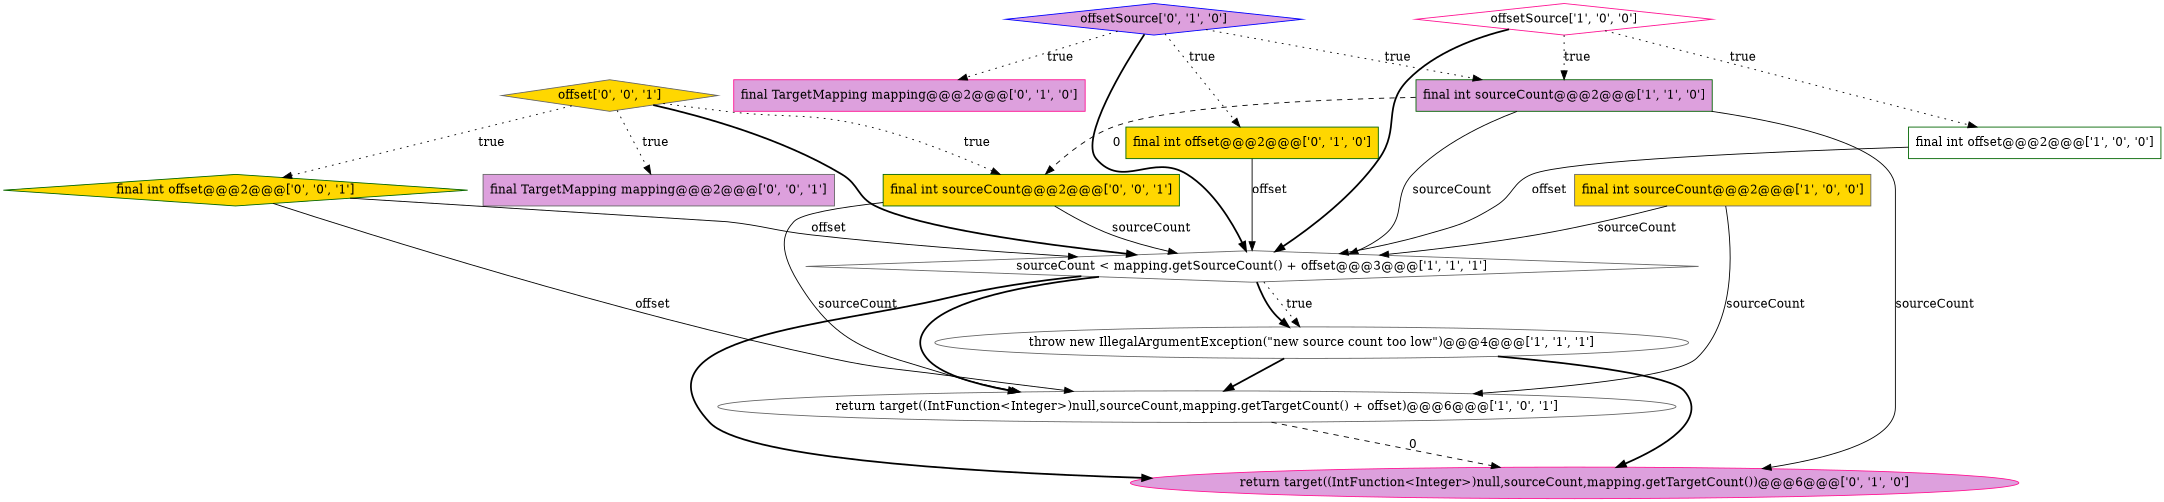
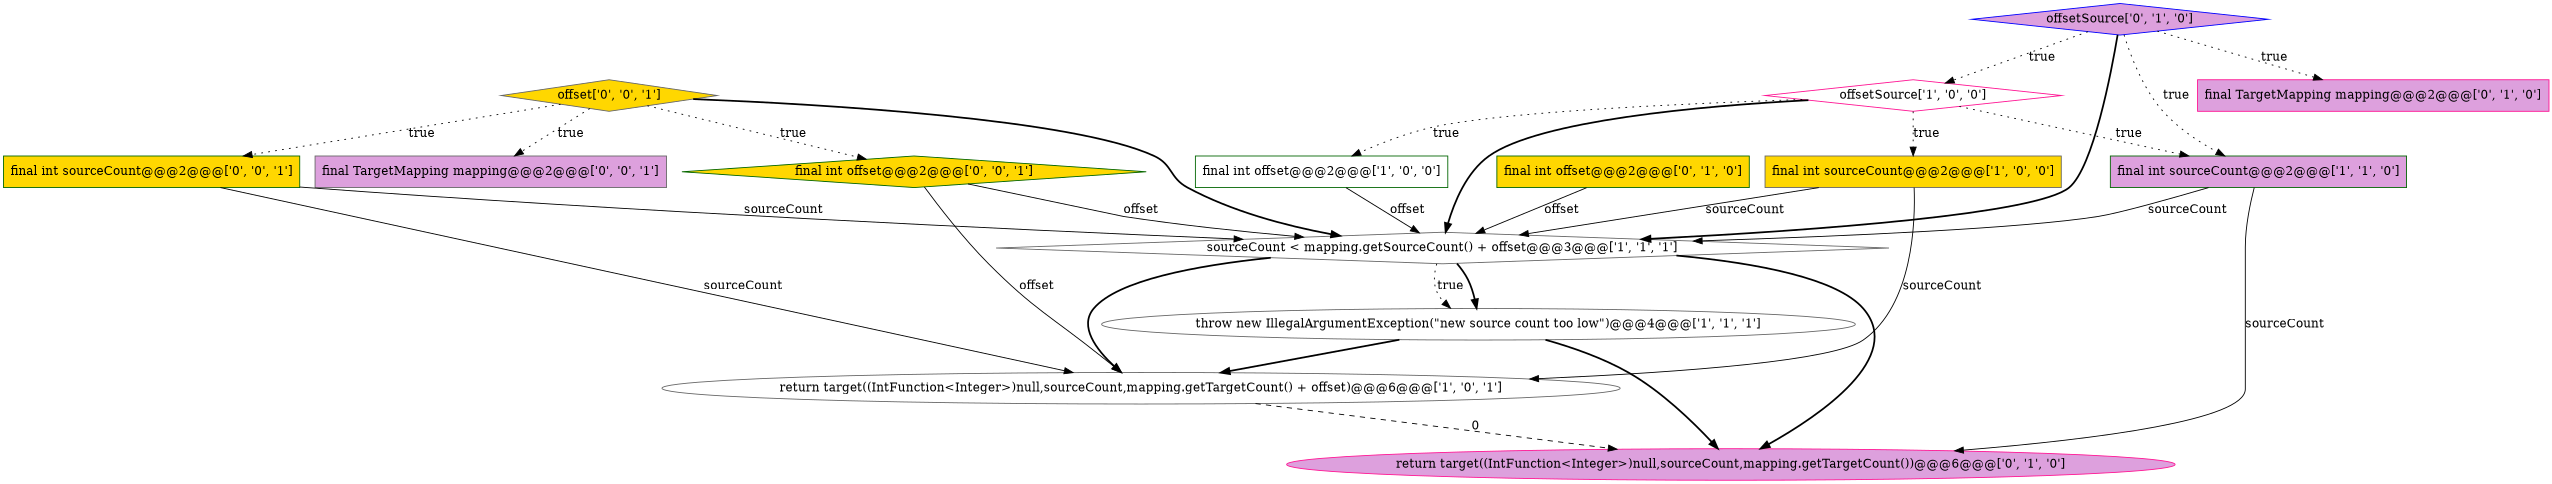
edge "offsetSource['0', '1', '0']" -> "final int offset@@@2@@@['0', '1', '0']": now "offsetSource['0', '1', '0']" -> "offsetSource['1', '0', '0']"
edge "final int sourceCount@@@2@@@['1', '1', '0']" -> "final int sourceCount@@@2@@@['0', '0', '1']": removed, label "0"
edge "offsetSource['1', '0', '0']" -> "final int sourceCount@@@2@@@['1', '0', '0']": added, label "true"
